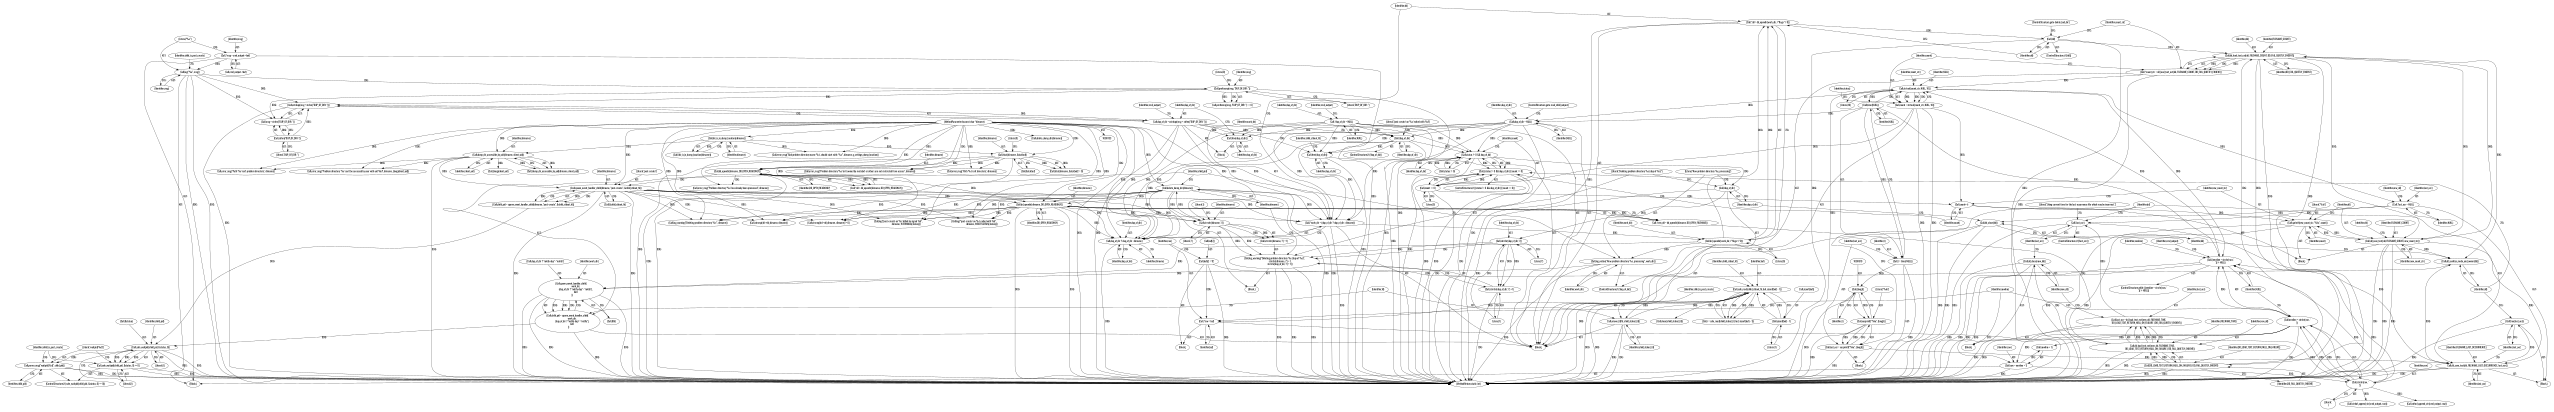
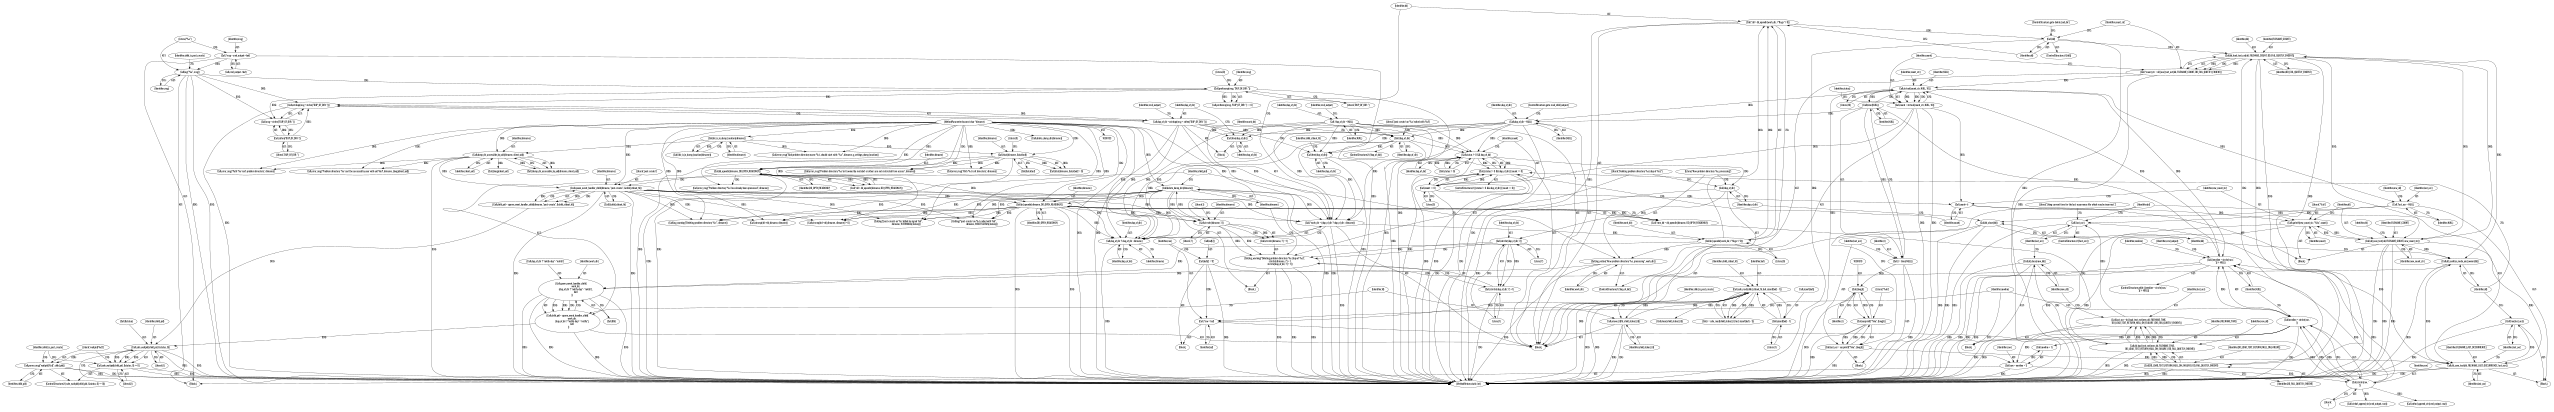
node "(Call,*new_dd = dd_opendir(dirname, DD_OPEN_FILENAME))": label "(Call,*new_dd = dd_opendir(dirname, DD_OPEN_FILENAME))" -> "(Call,*new_dd = dd_opendir(dirname, DD_OPEN_READONLY))"
edge "(Call,dd_sanitize_mode_and_owner(dd))" -> "(MethodReturn,static int)": added, label "DDG:"
